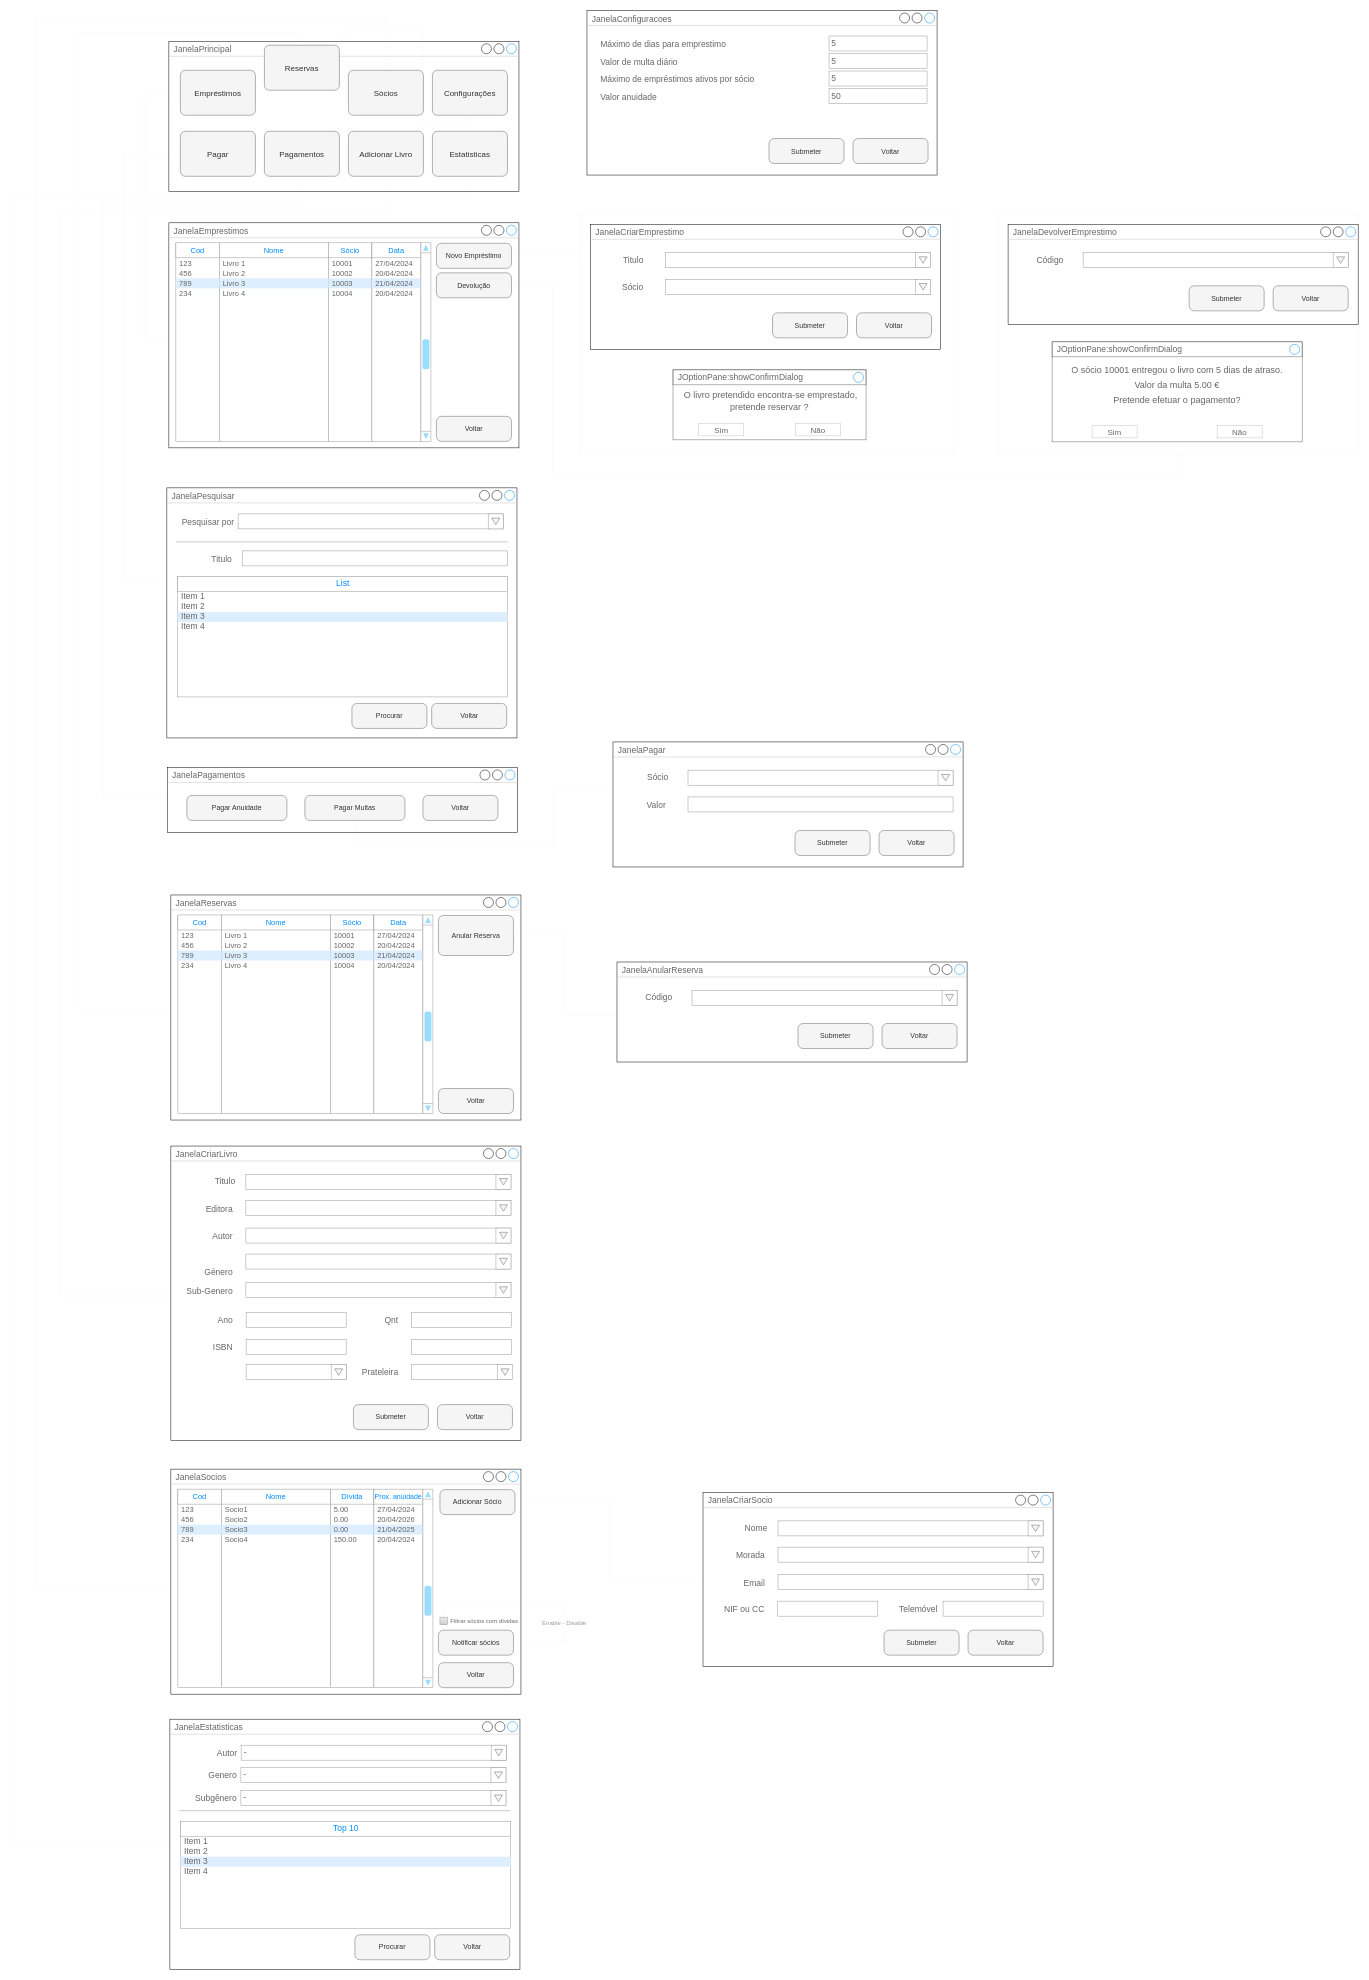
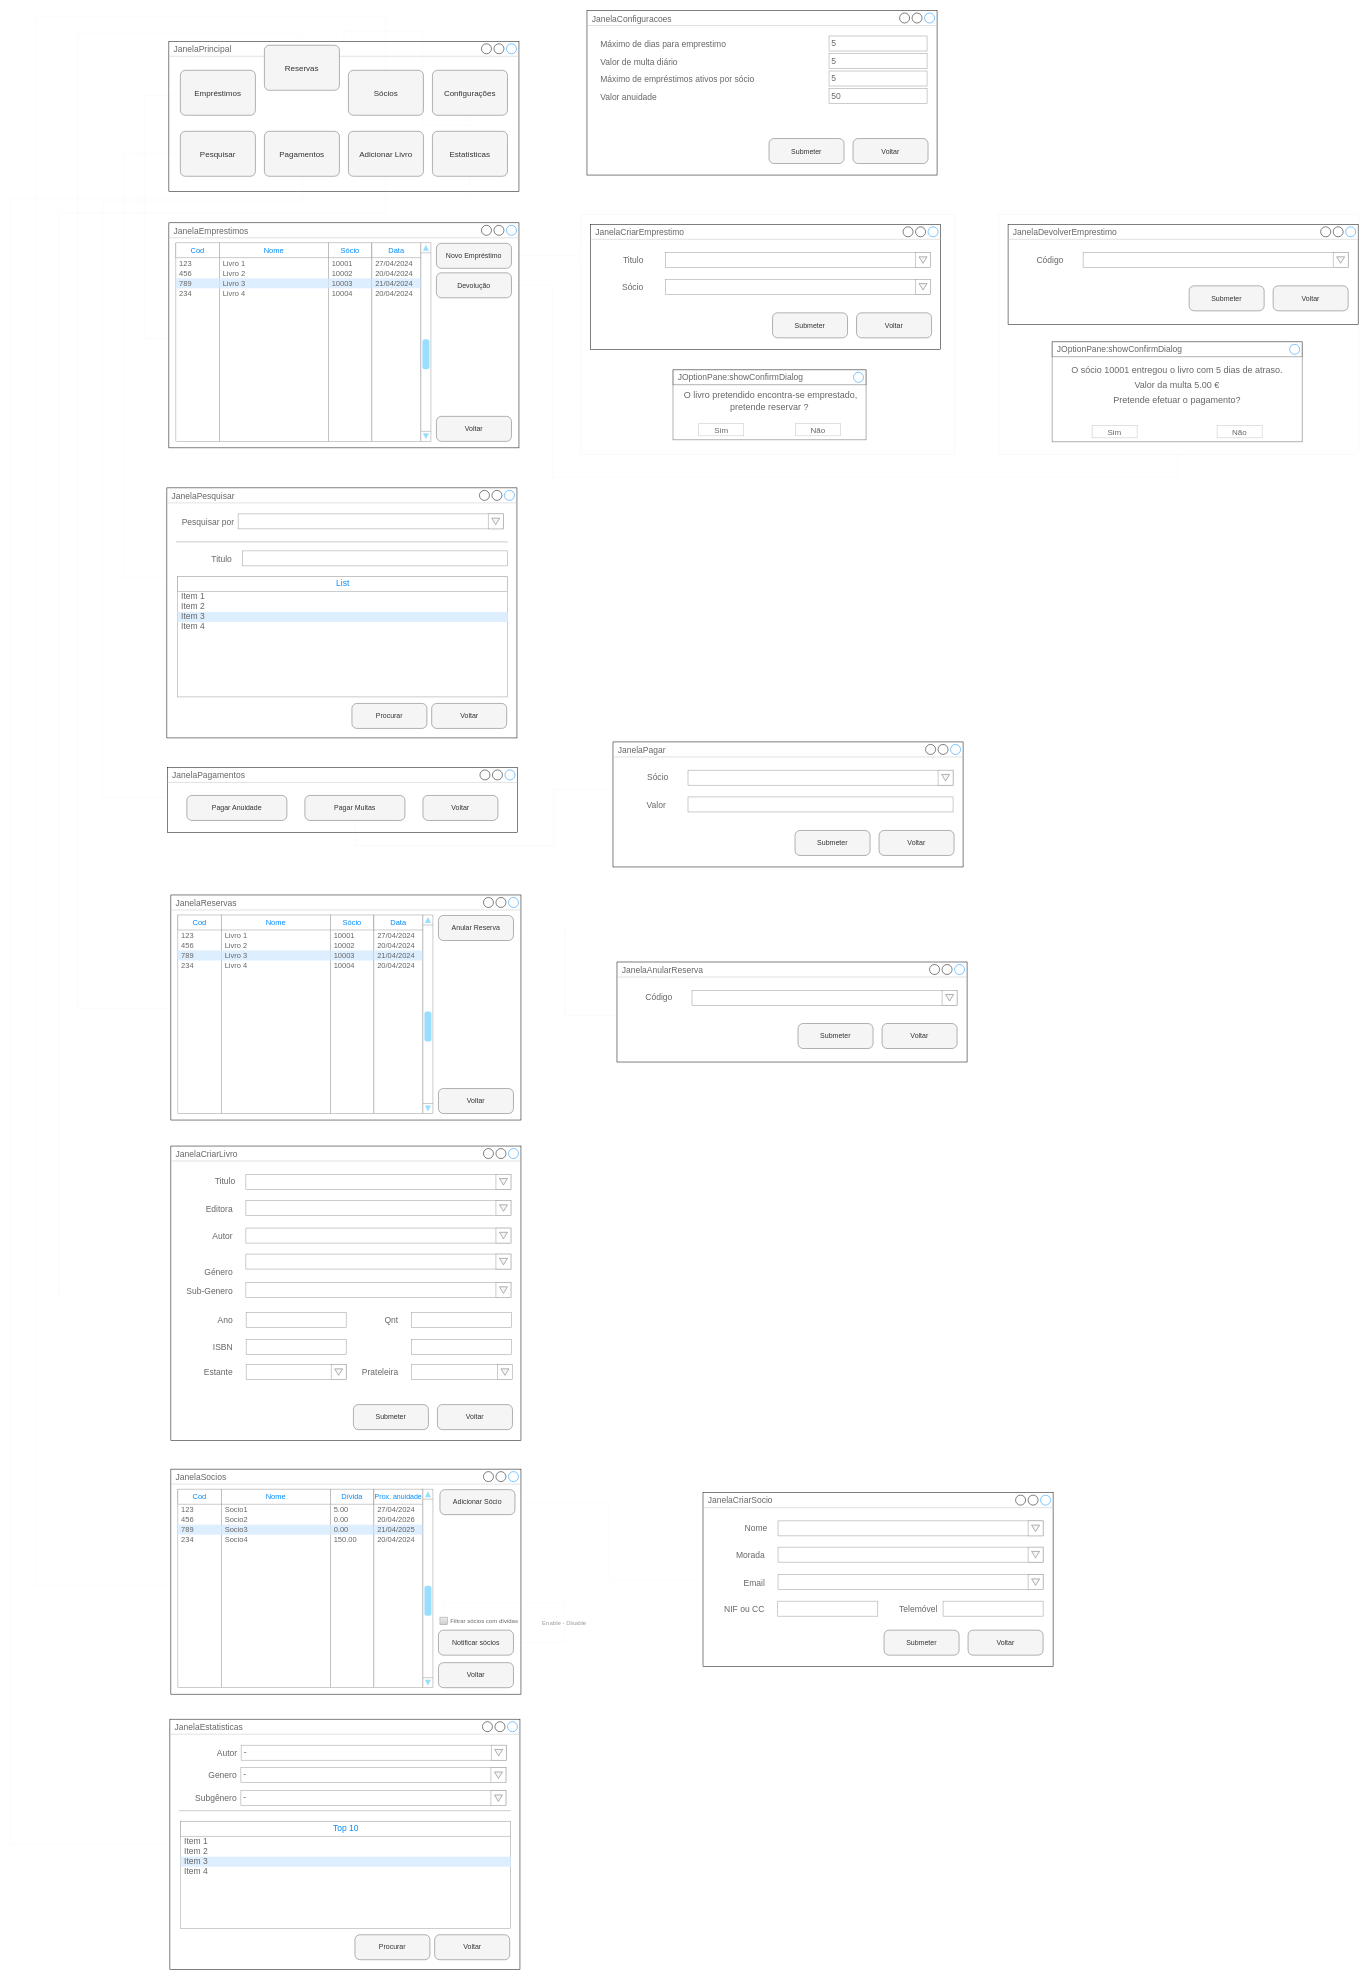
node "Pagar": label "Pagar" -> "Pesquisar"
node "Anular Reserva": size 75x40 -> 75x25
node "Estante": added
